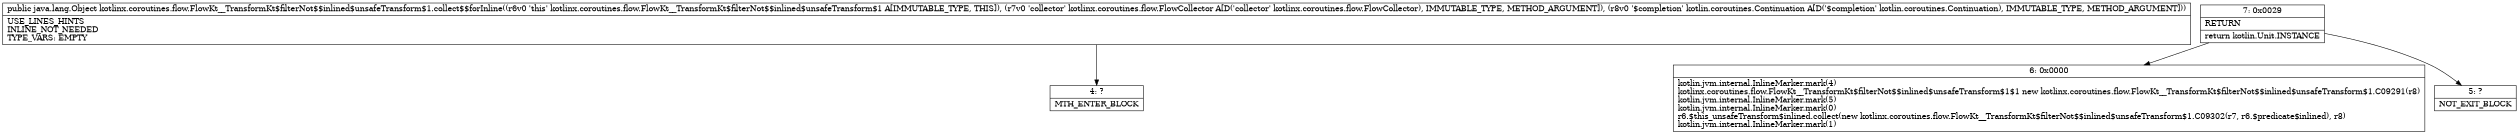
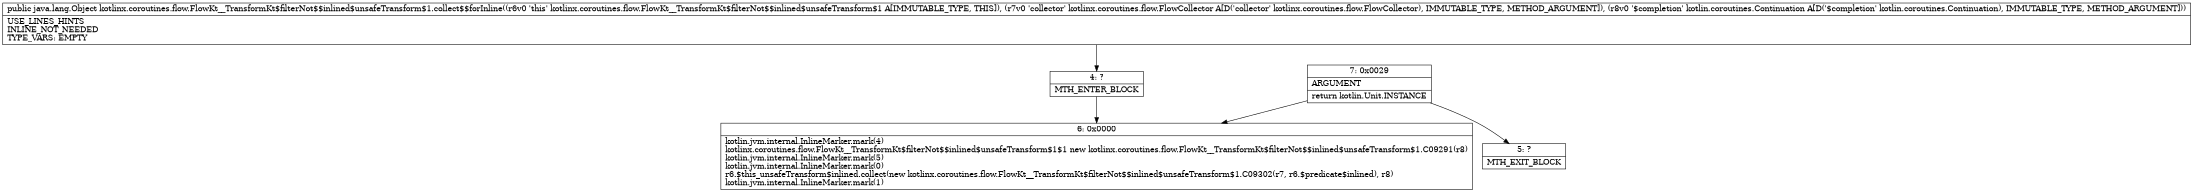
node "7: 0x0029": text "RETURN" -> "ARGUMENT"
node "5: ?": text "NOT_EXIT_BLOCK" -> "MTH_EXIT_BLOCK"
edge "4: ?" -> "6: 0x0000": added
